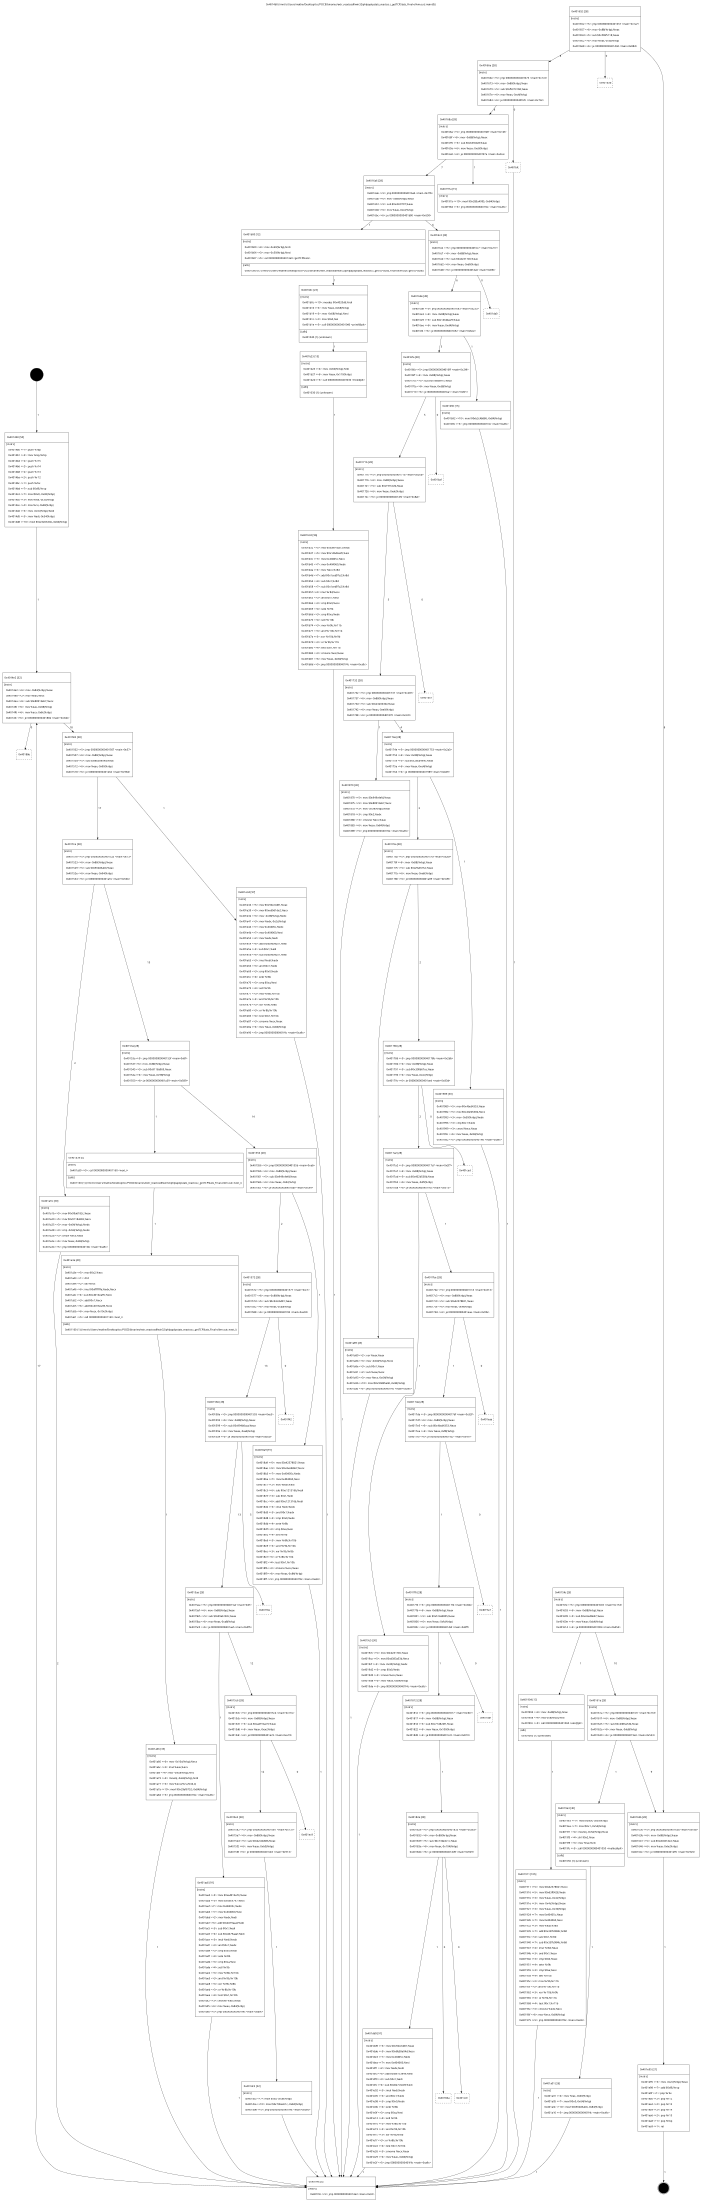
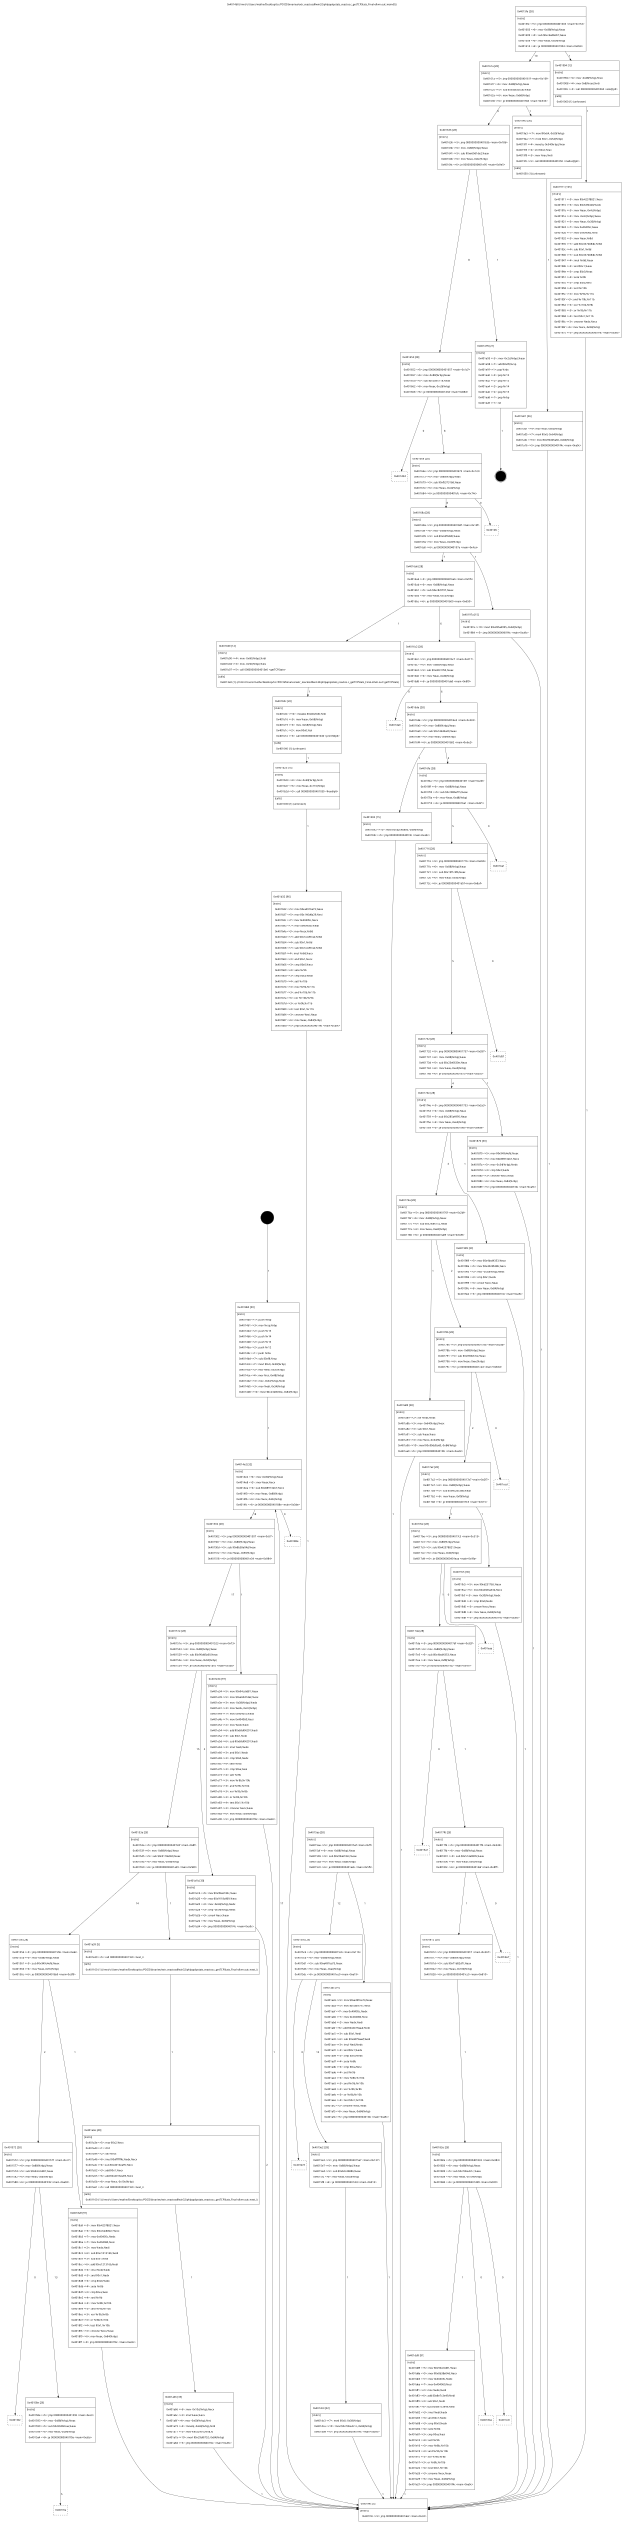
edge "0x401652 [28]" -> "0x401636 [28]": reversed
edge "0x401bfc" -> "0x401f4c [5]": now "0x40197a [15]" -> "0x401f4c [5]"
edge "0x40158e [28]" -> "0x4015aa [28]": removed, label "13"
